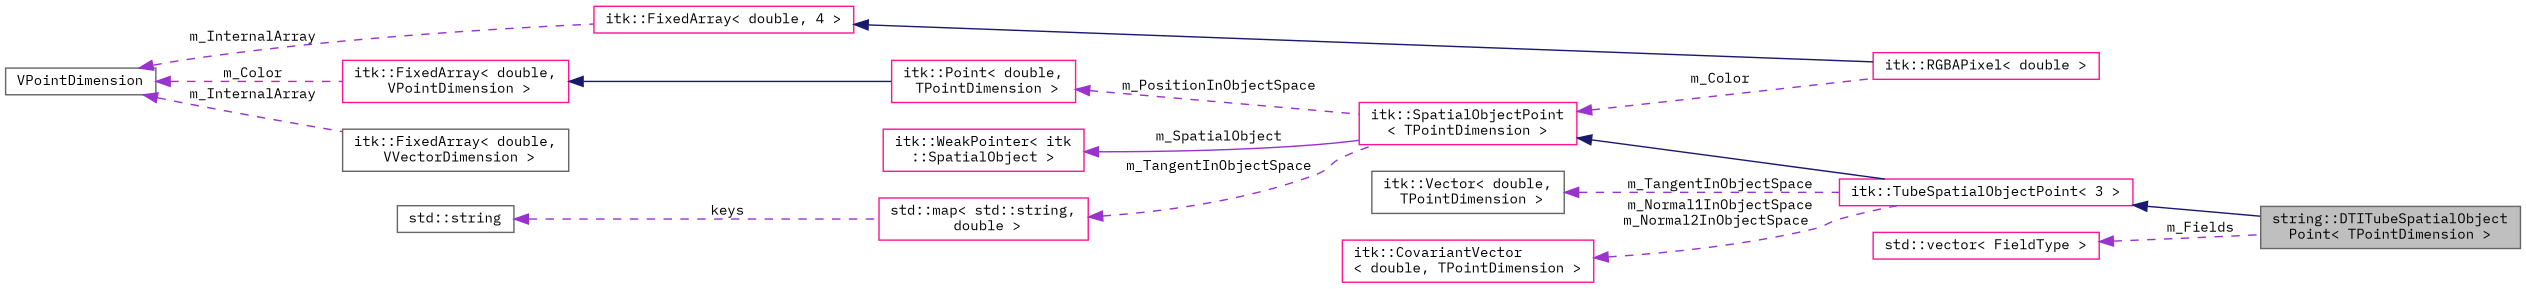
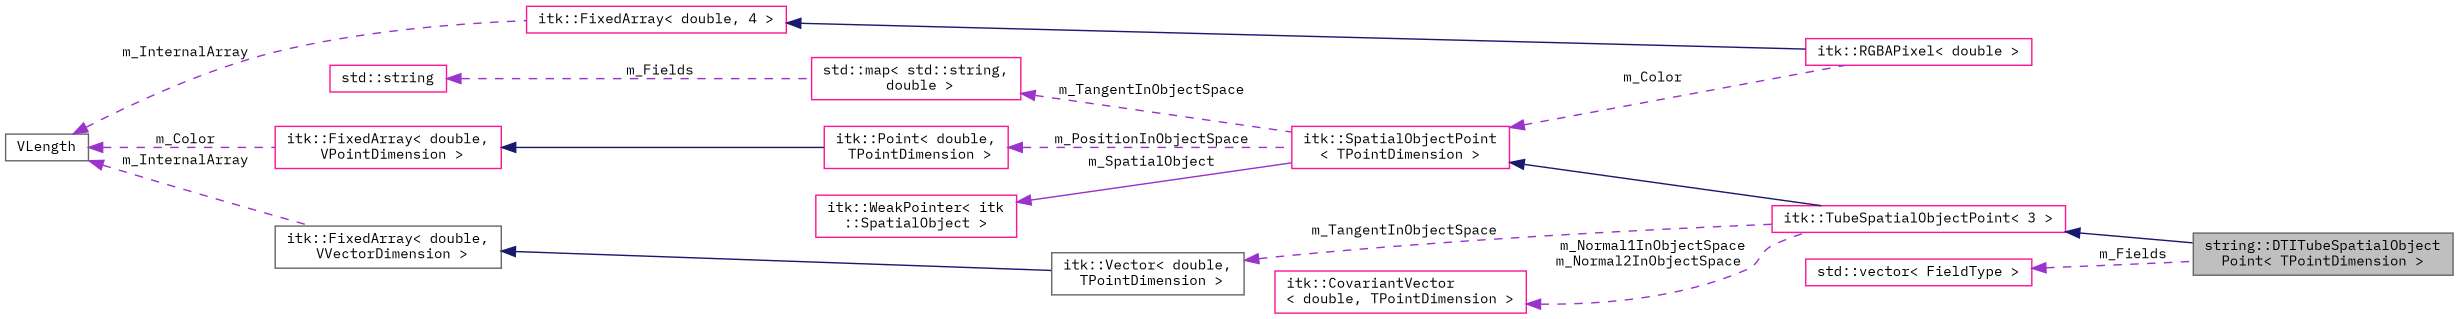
node "VPointDimension": label "VPointDimension" -> "VLength"
edge "std::map< std::string, double >" -> "std::string": label " keys" -> " m_Fields"
node "std::string": color gray40 -> deeppink
edge "itk::Vector< double, TPointDimension >" -> "itk::FixedArray< double, VVectorDimension >": added
